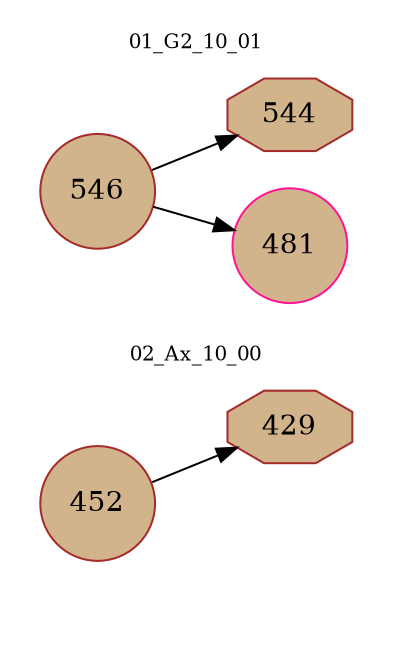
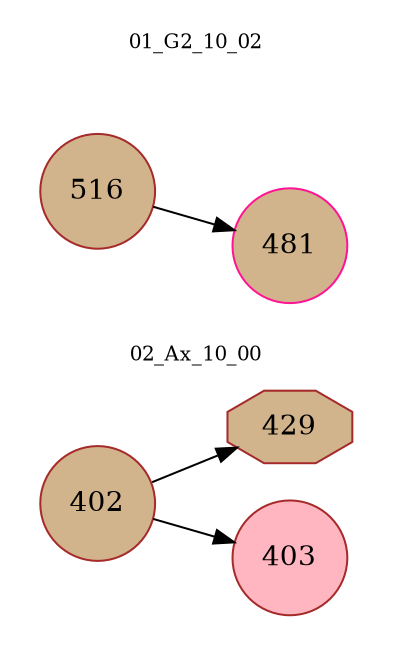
cluster "01_G2_10_01": label "01_G2_10_01" -> "01_G2_10_02"
node "544": removed
node "546": label "546" -> "516"
node "452": label "452" -> "402"
node "403": added
